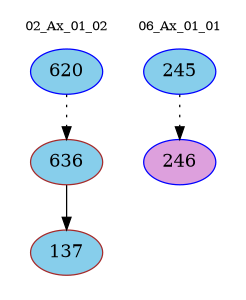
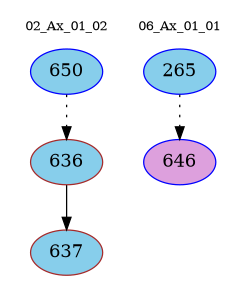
node "620": label "620" -> "650"
node "245": label "245" -> "265"
node "246": label "246" -> "646"
node "137": label "137" -> "637"
